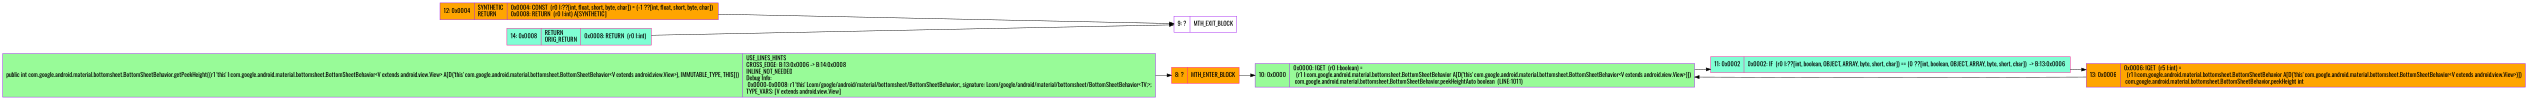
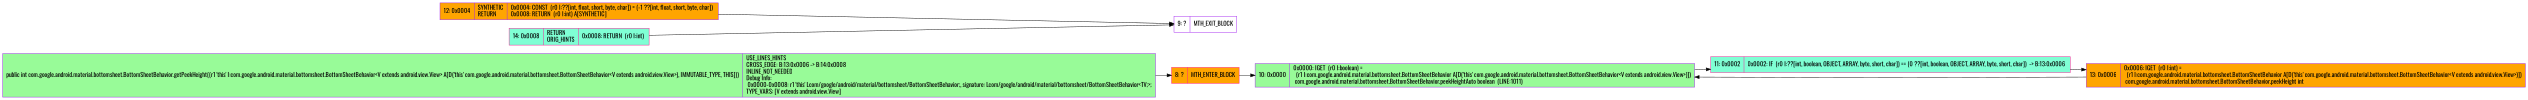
node "14: 0x0008": text "ORIG_RETURN" -> "ORIG_HINTS"
node "13: 0x0006": text "0x0006: IGET  (r5 I:int) =" -> "0x0006: IGET  (r0 I:int) ="
